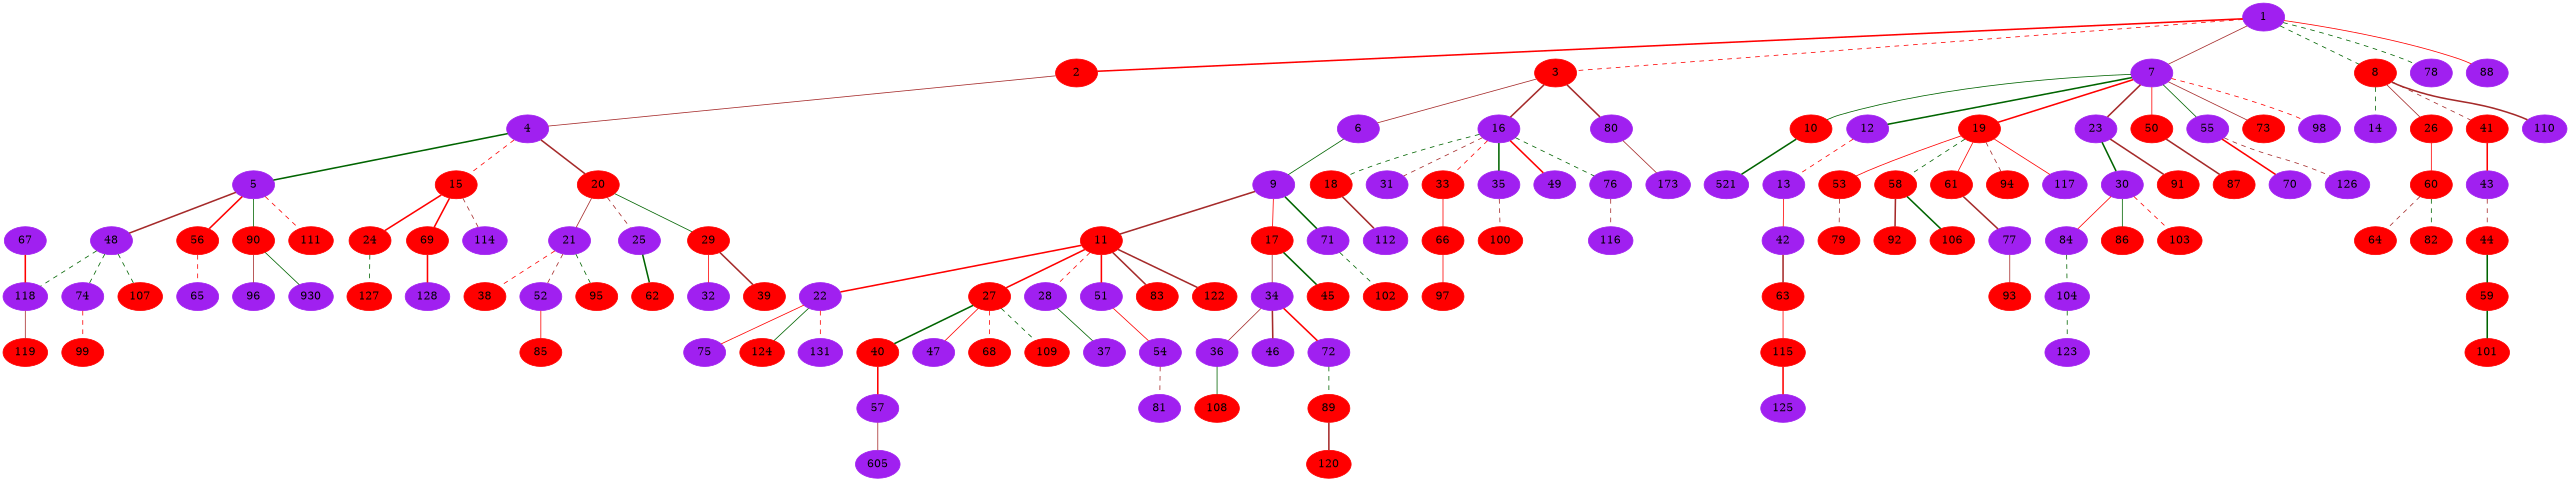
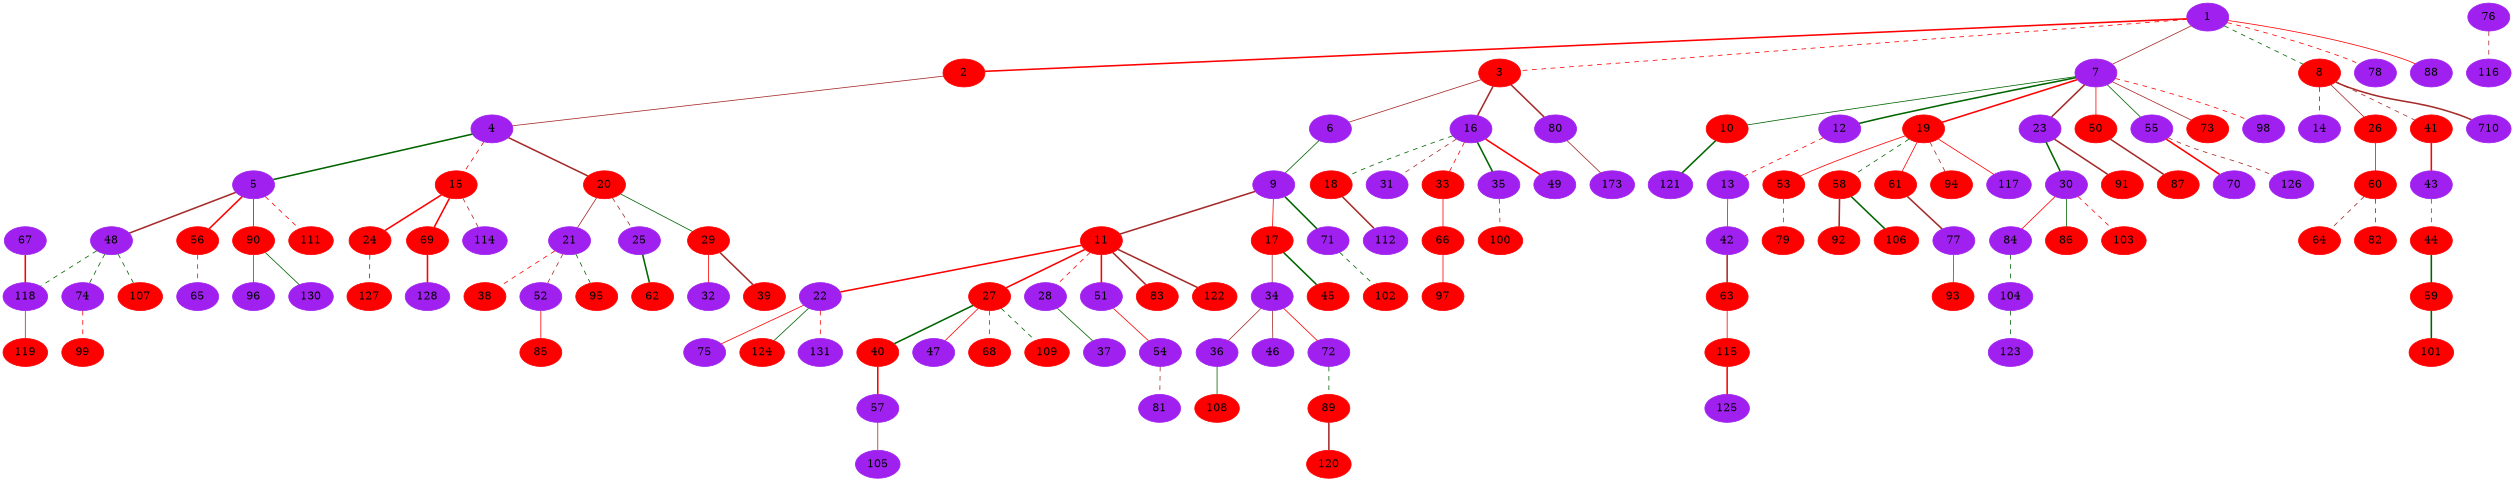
edge "1" -- "78": color darkgreen -> red
node "110": label "110" -> "710"
edge "16" -- "76": removed
node "521": label "521" -> "121"
node "930": label "930" -> "130"
edge "34" -- "46": style bold -> solid
edge "34" -- "72": style bold -> solid
node "605": label "605" -> "105"
